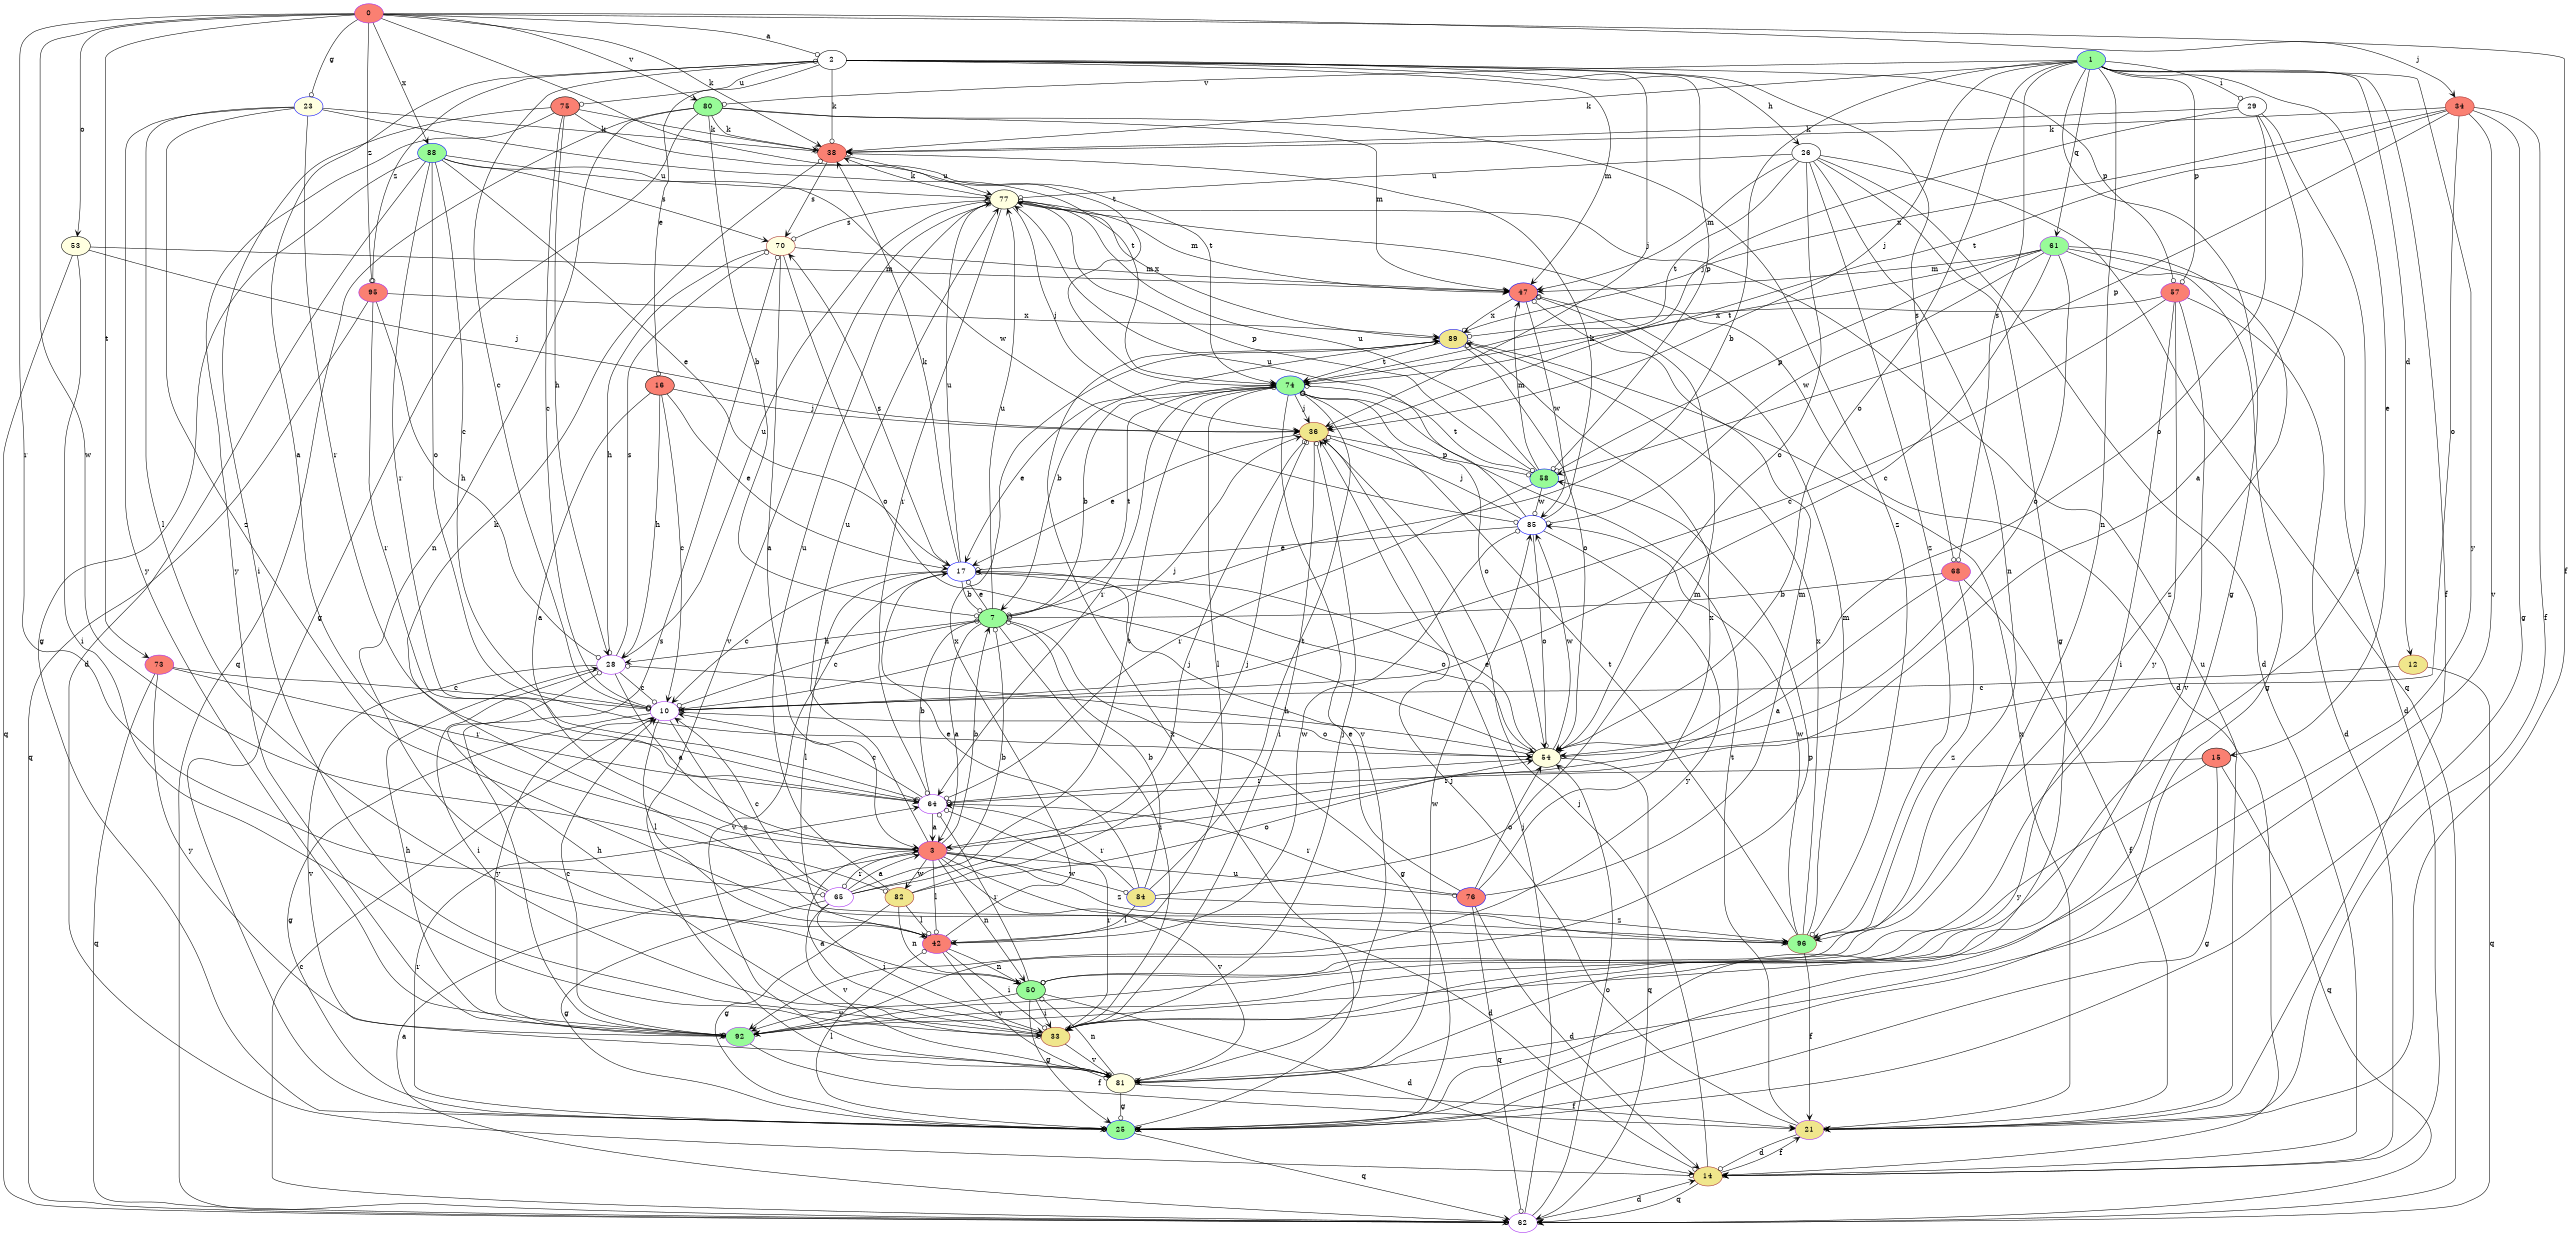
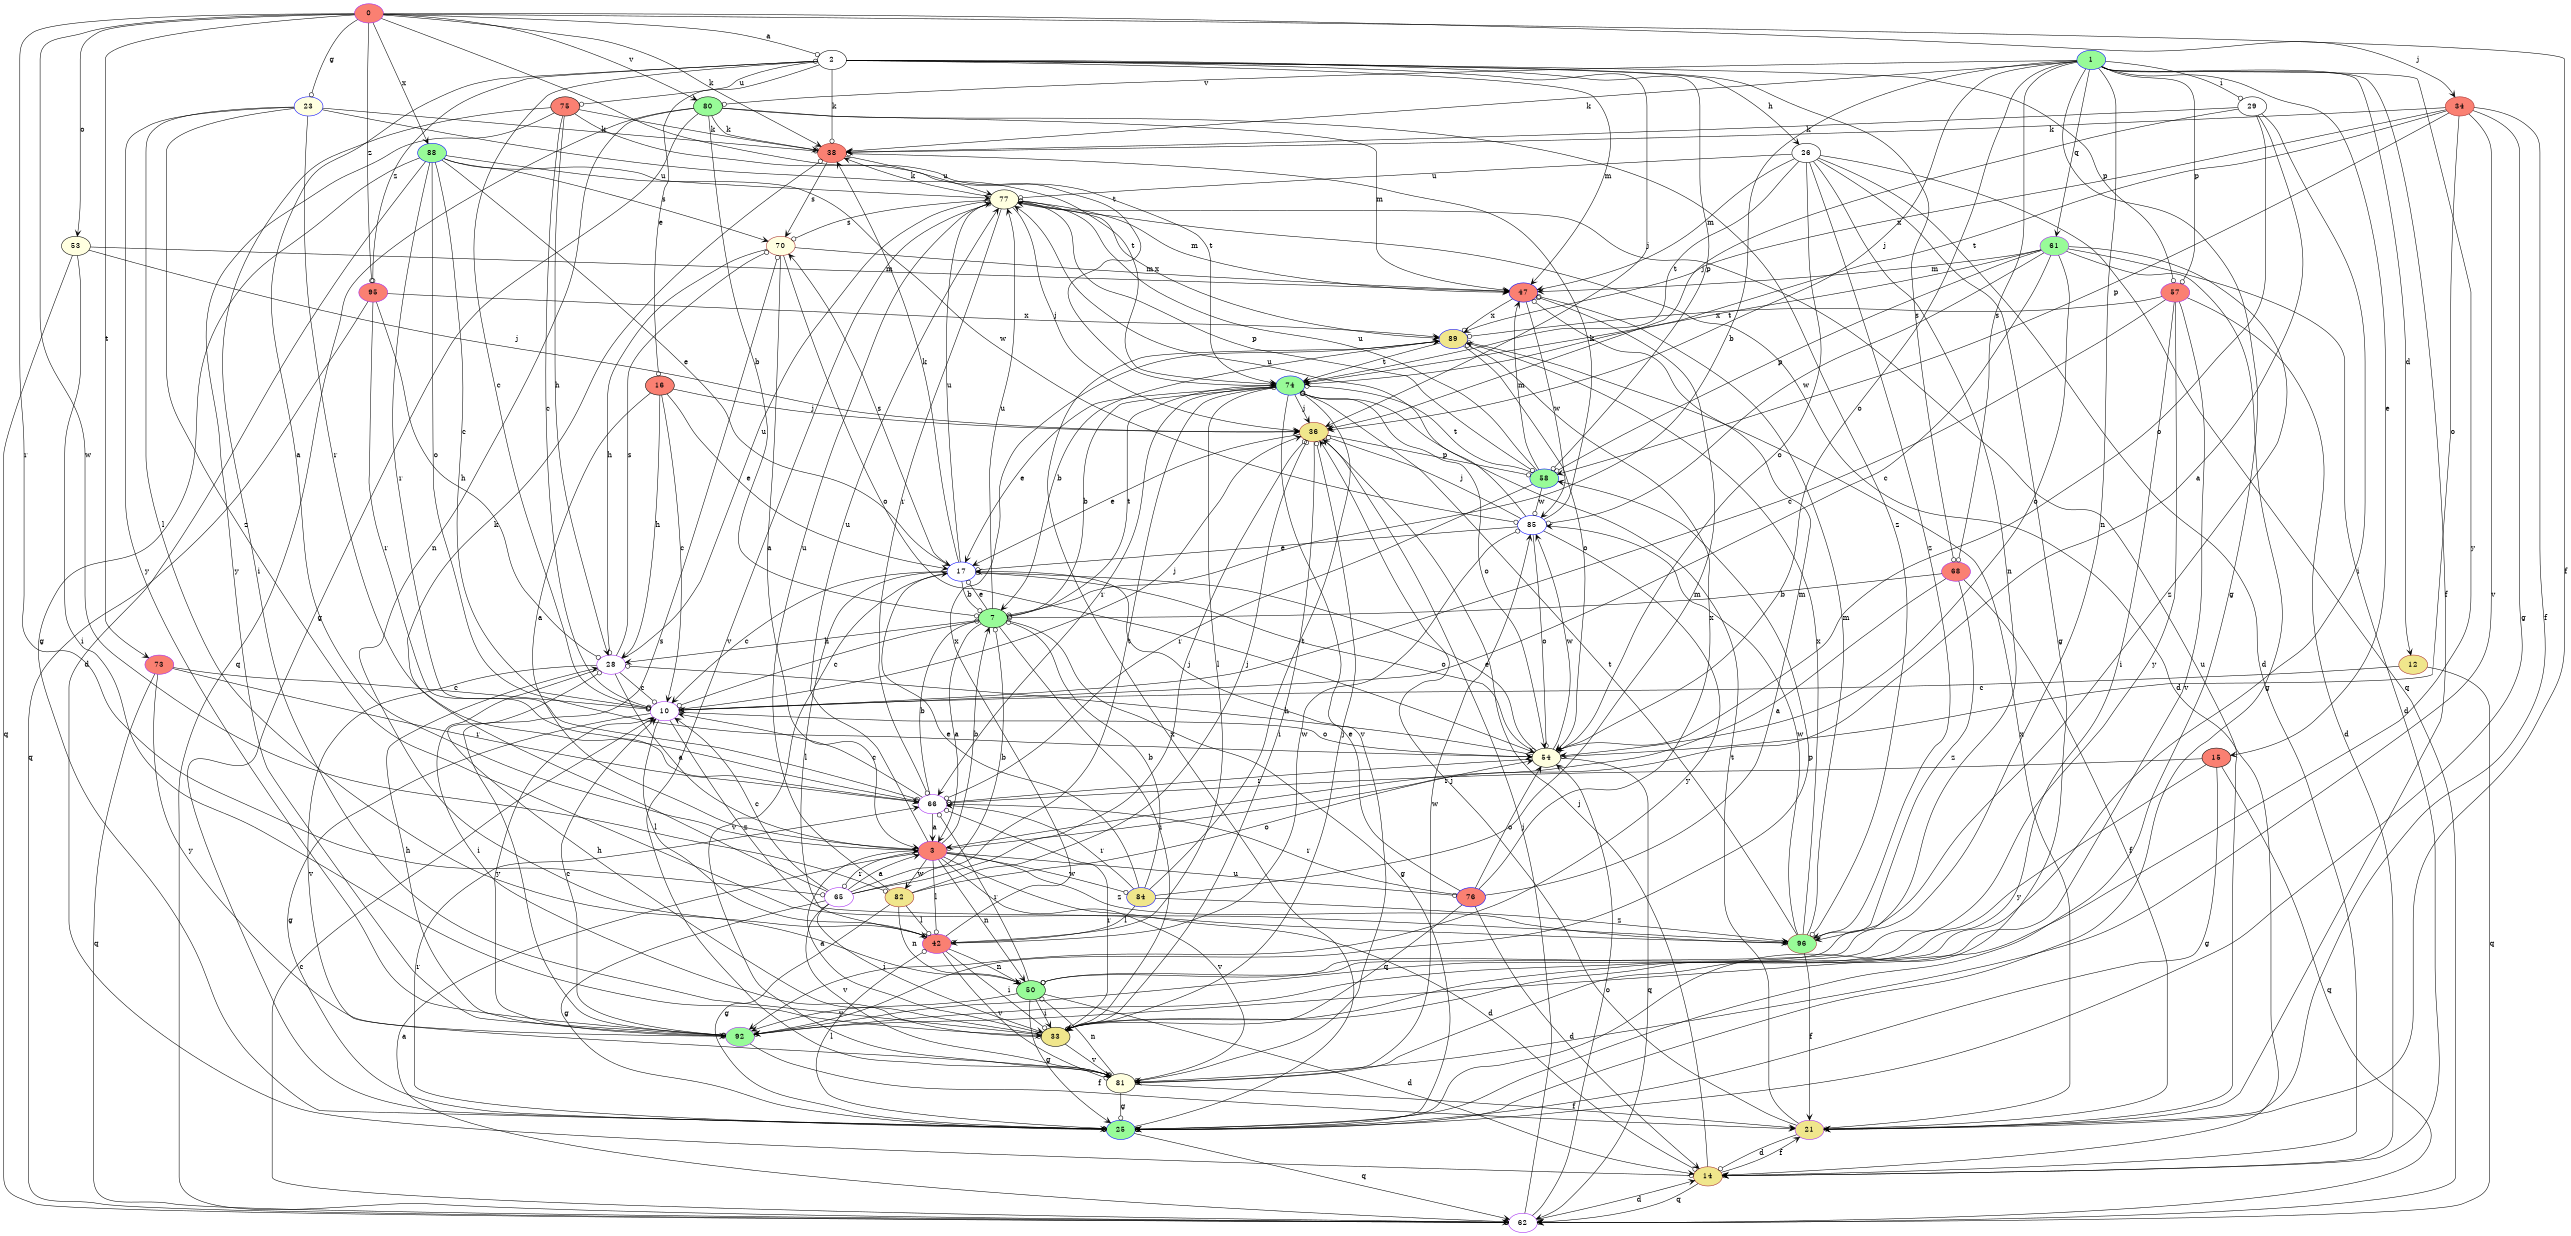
node "64": label "64" -> "66"
node "33": color brown -> black
edge "76" -> "62": now "76" -> "33"
